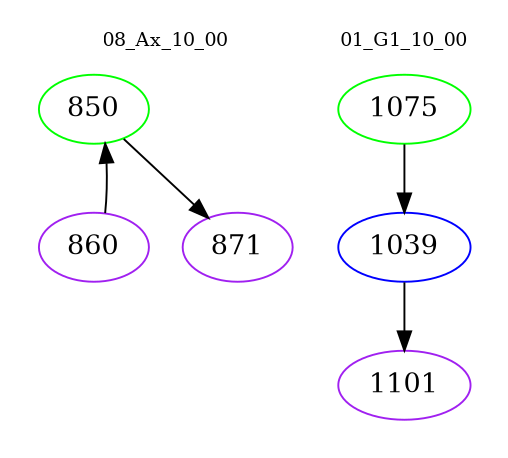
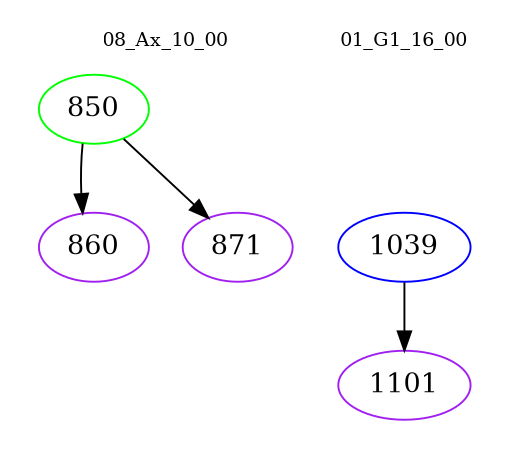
cluster "01_G1_10_00": label "01_G1_10_00" -> "01_G1_16_00"
node "1075": removed
edge "860" -> "850": reversed
